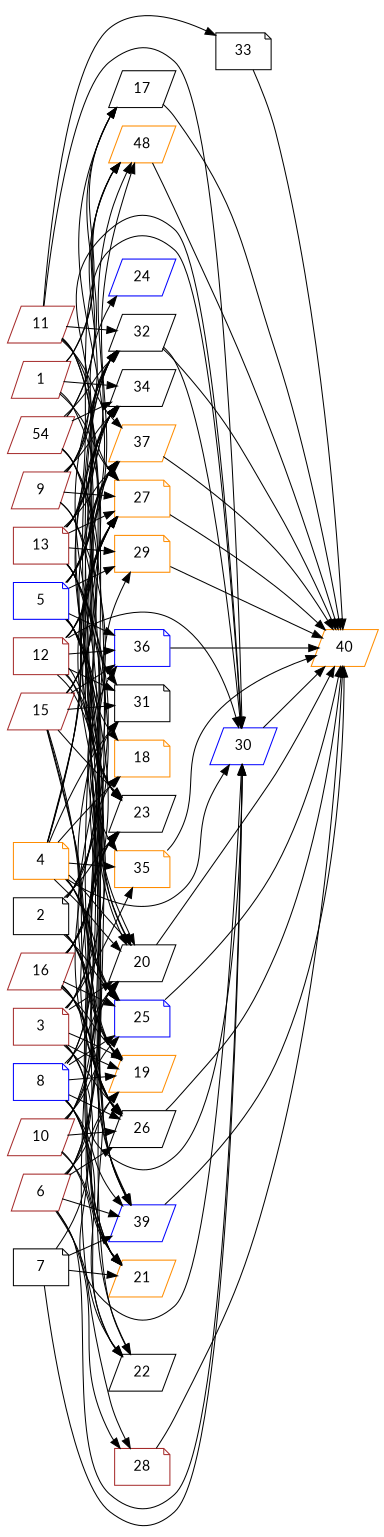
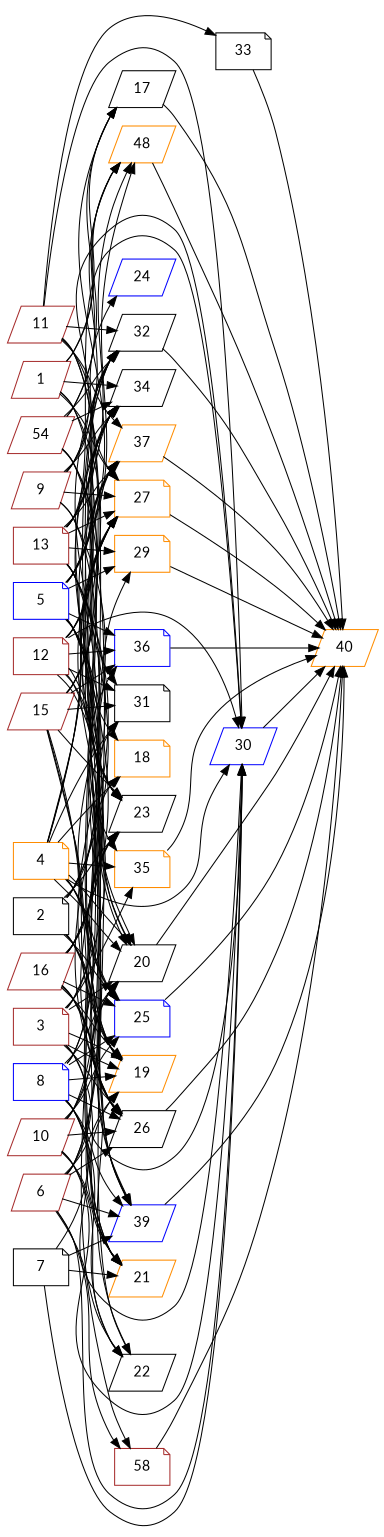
edge "32" -> "30": now "10" -> "30"
edge "1" -> "19": added
node "28": label "28" -> "58"
